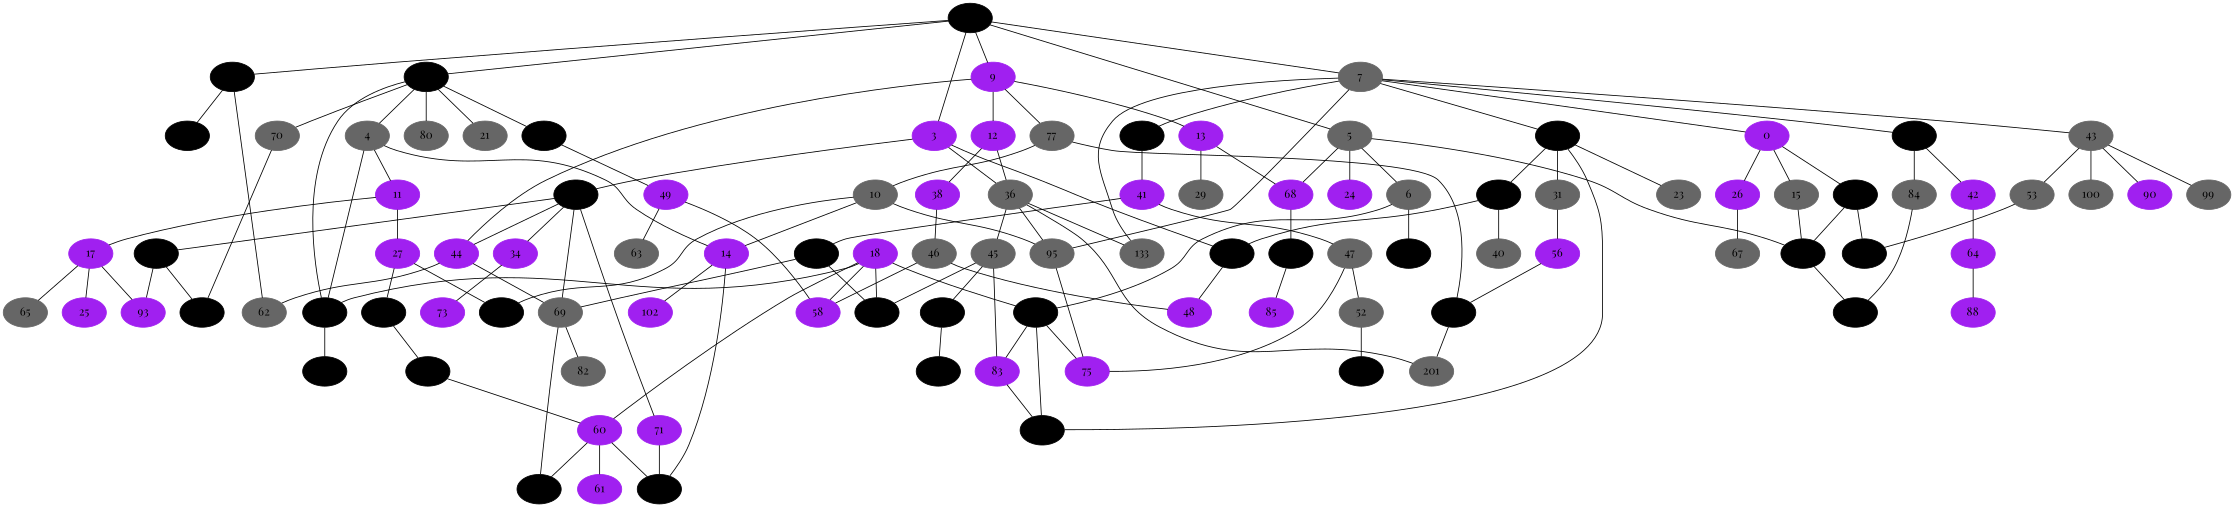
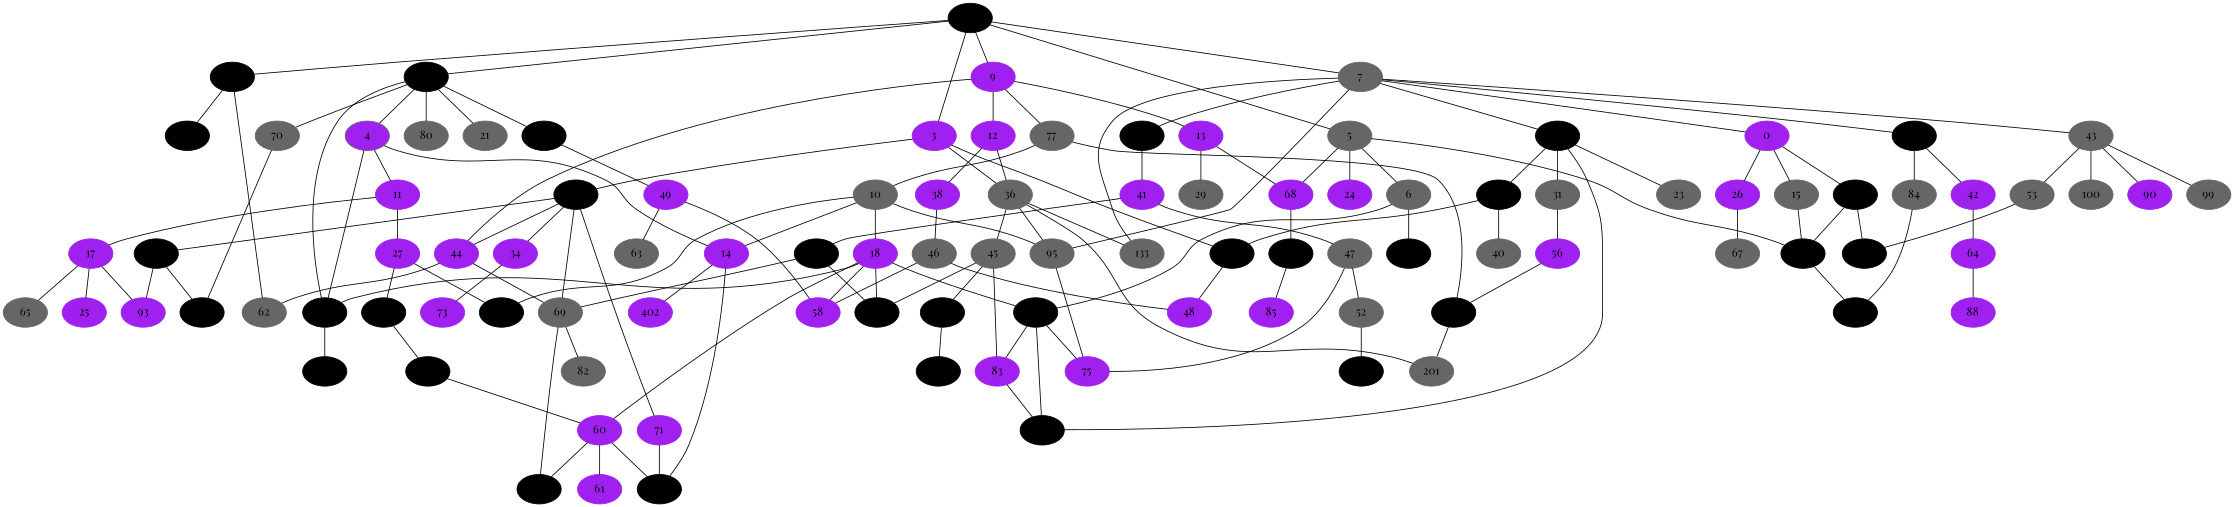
node "4": fillcolor gray40 -> purple
edge "10" -- "18": added
node "102": label "102" -> "402"
